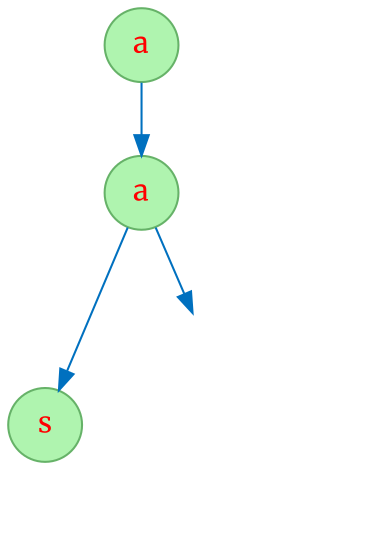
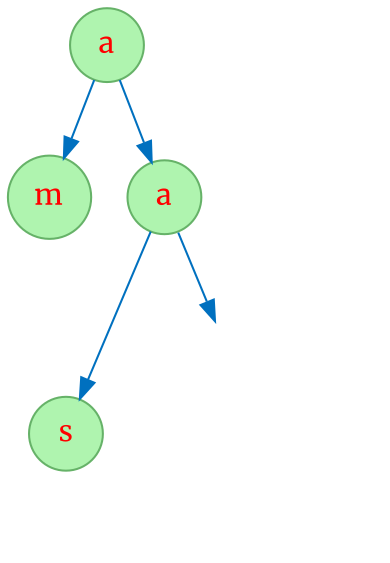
node "m": added
